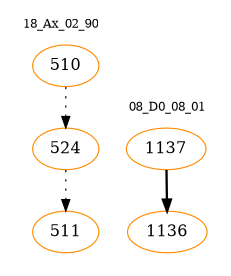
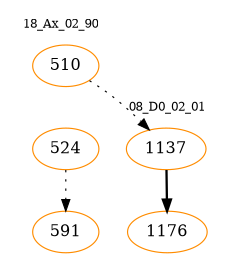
edge "510" -> "524": now "510" -> "1137"
cluster "08_D0_08_01": label "08_D0_08_01" -> "08_D0_02_01"
node "511": label "511" -> "591"
node "1136": label "1136" -> "1176"
